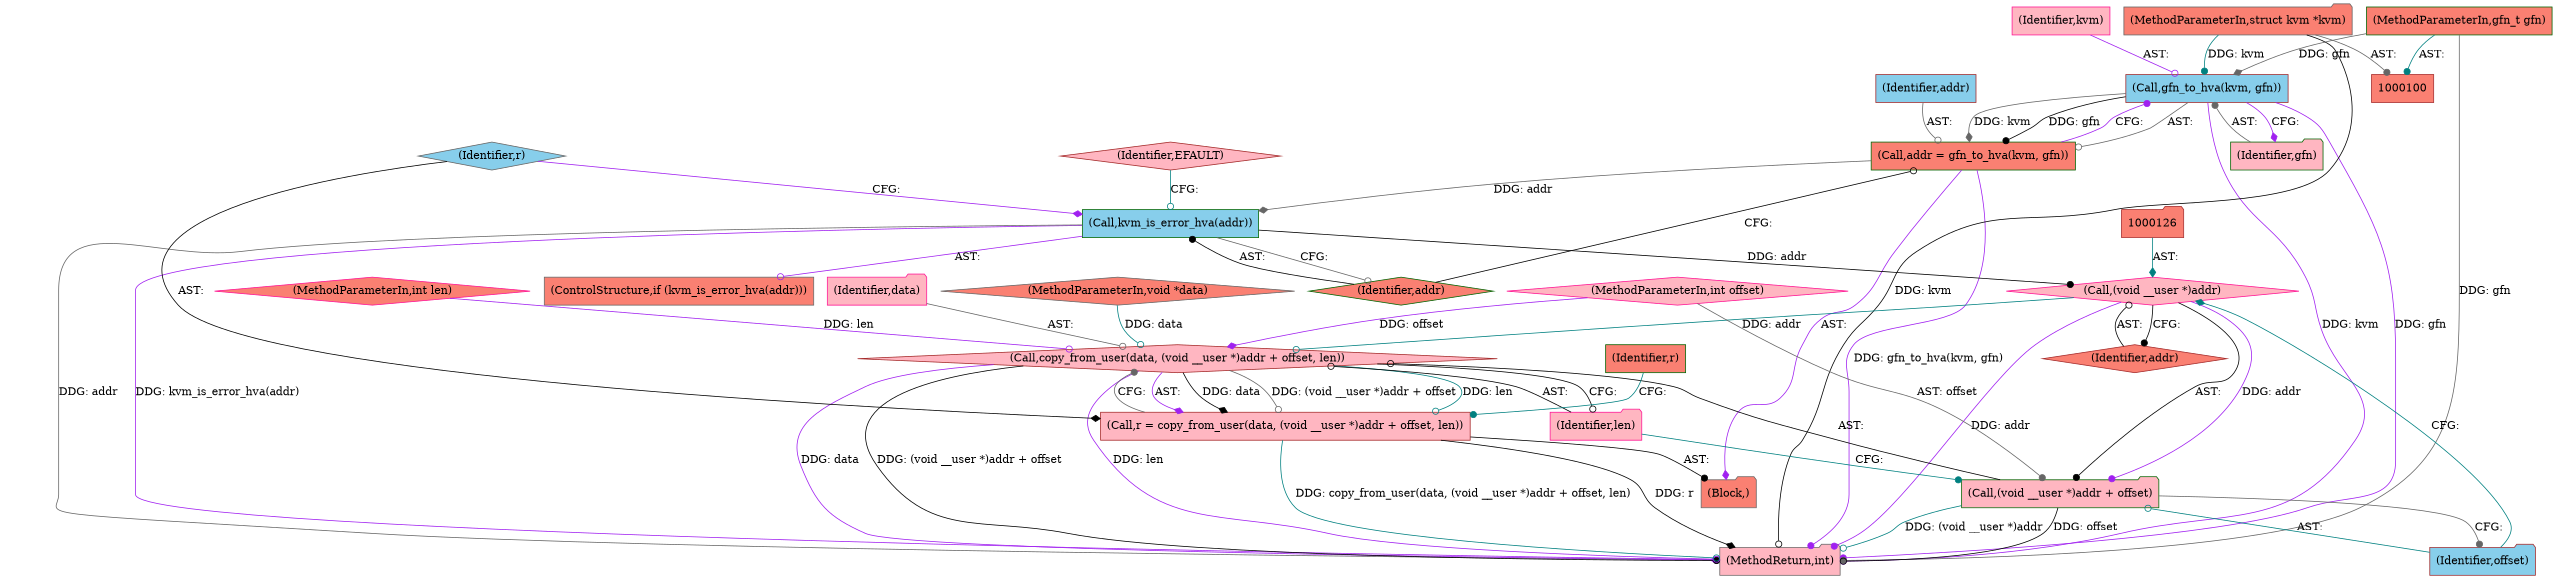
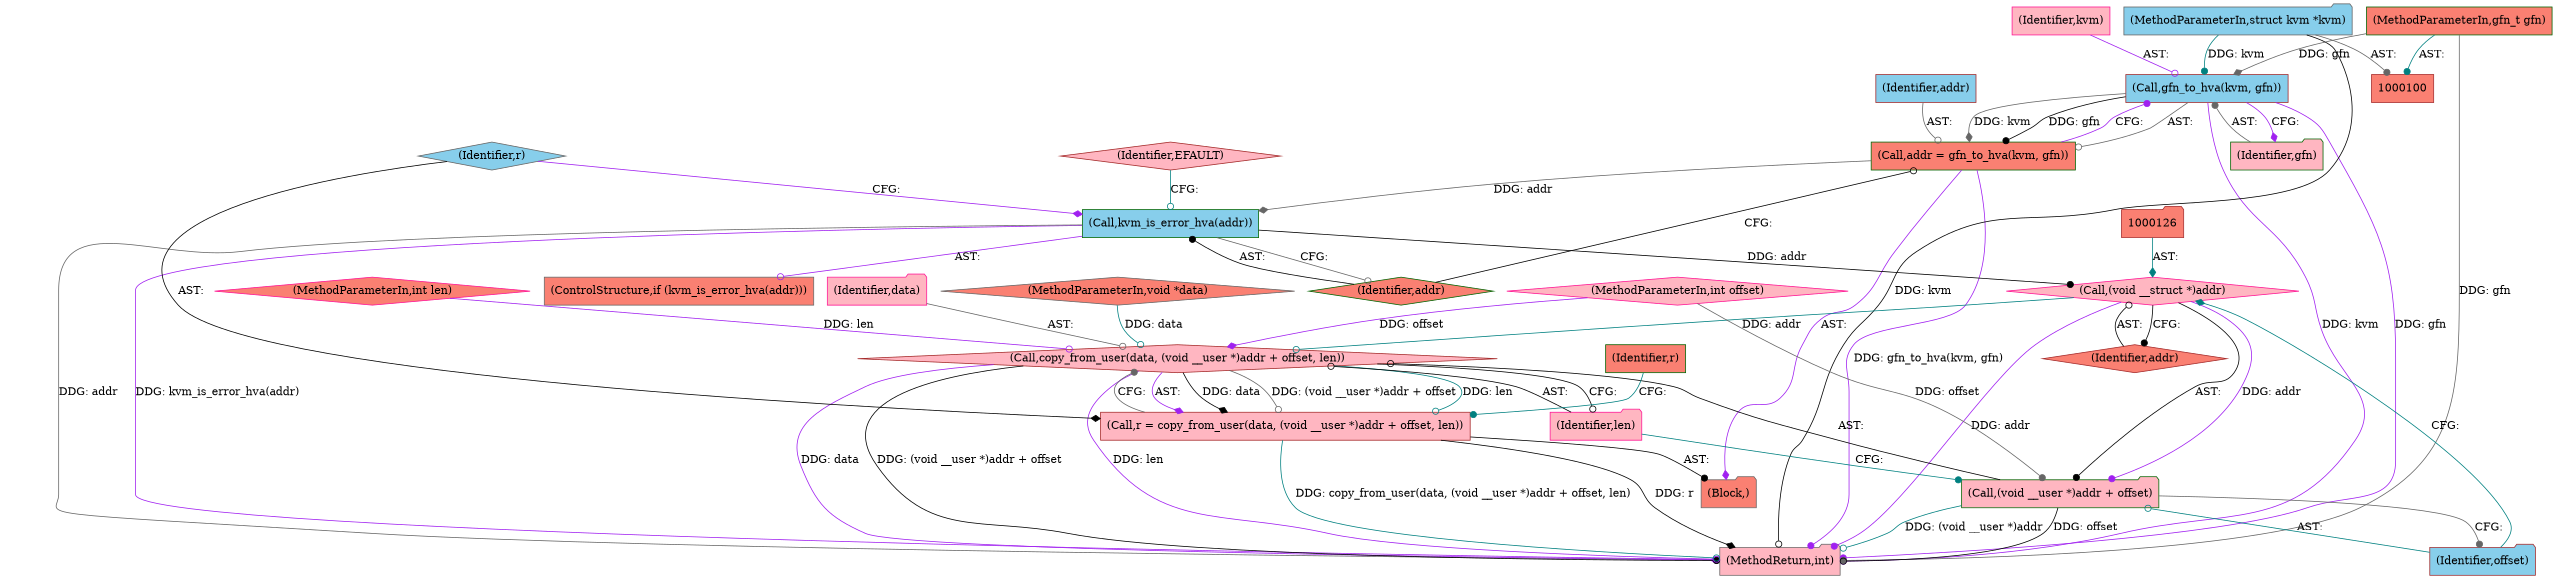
node "(MethodParameterIn,struct kvm *kvm)": fillcolor salmon -> skyblue
node "(Call,(void __user *)addr)": label "(Call,(void __user *)addr)" -> "(Call,(void __struct *)addr)"
edge "(MethodParameterIn,int offset)" -> "(Call,(void __user *)addr + offset)": label "AST: offset" -> "DDG: offset"
